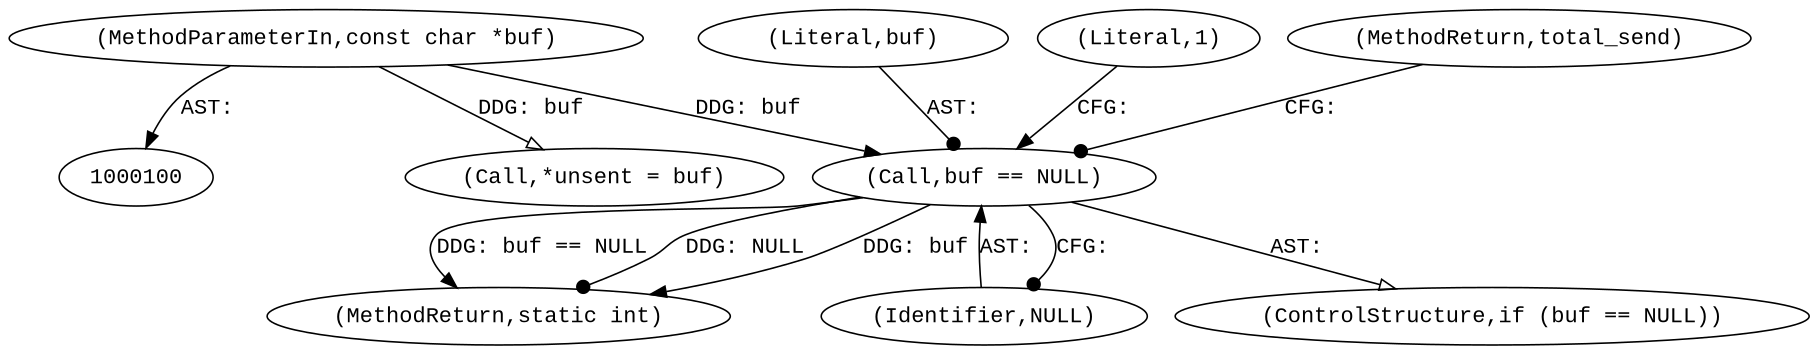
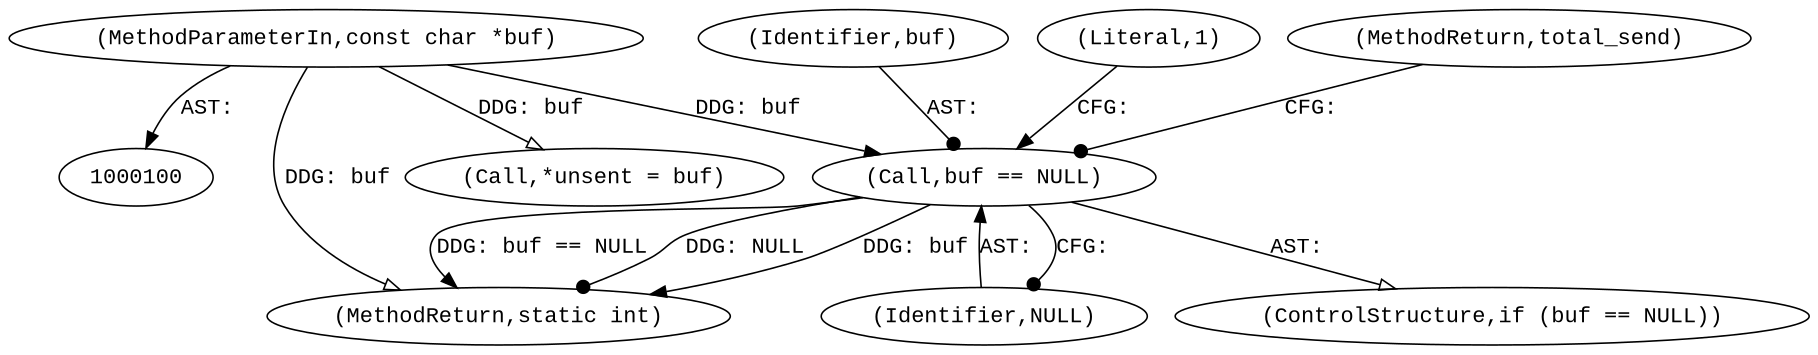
node "(Literal,buf)": label "(Literal,buf)" -> "(Identifier,buf)"
edge "(MethodParameterIn,const char *buf)" -> "(MethodReturn,static int)": added, label "DDG: buf"
